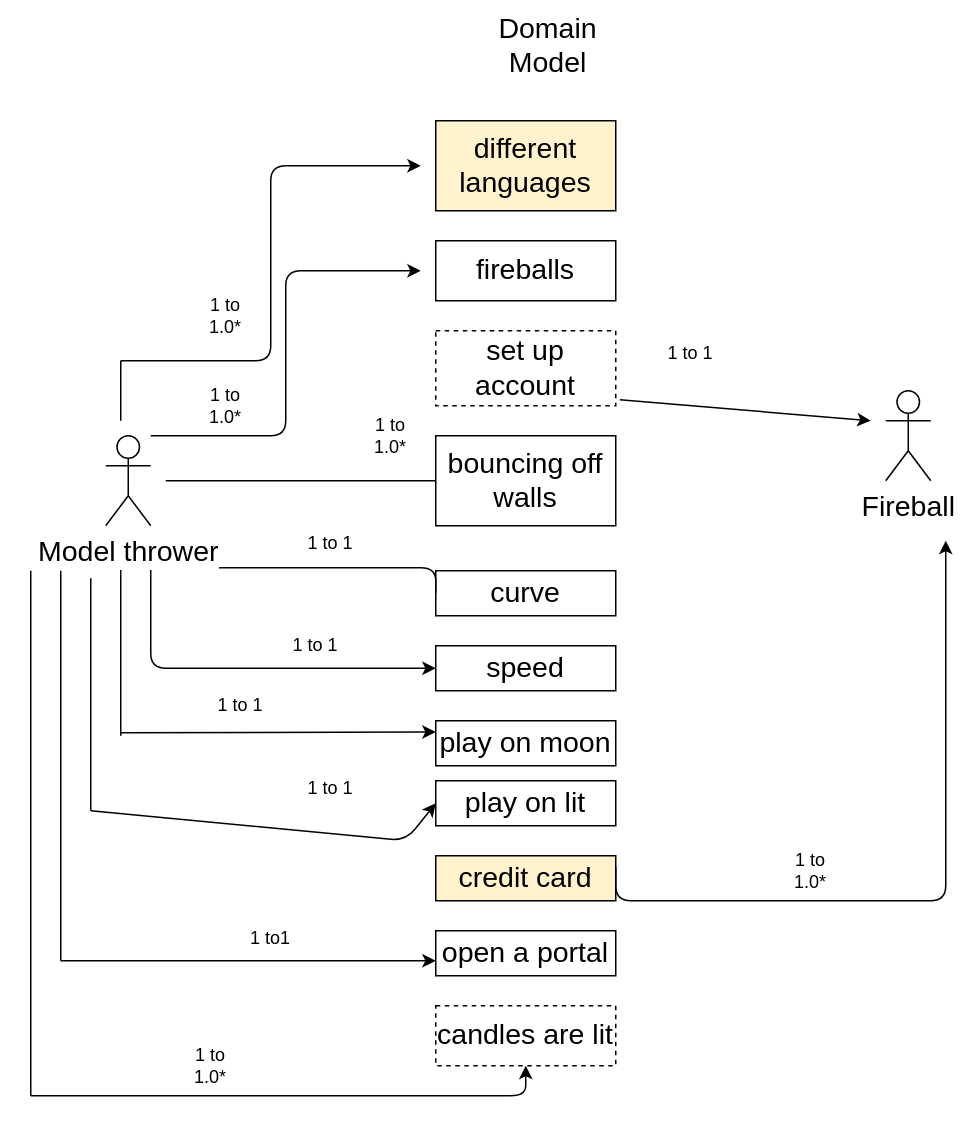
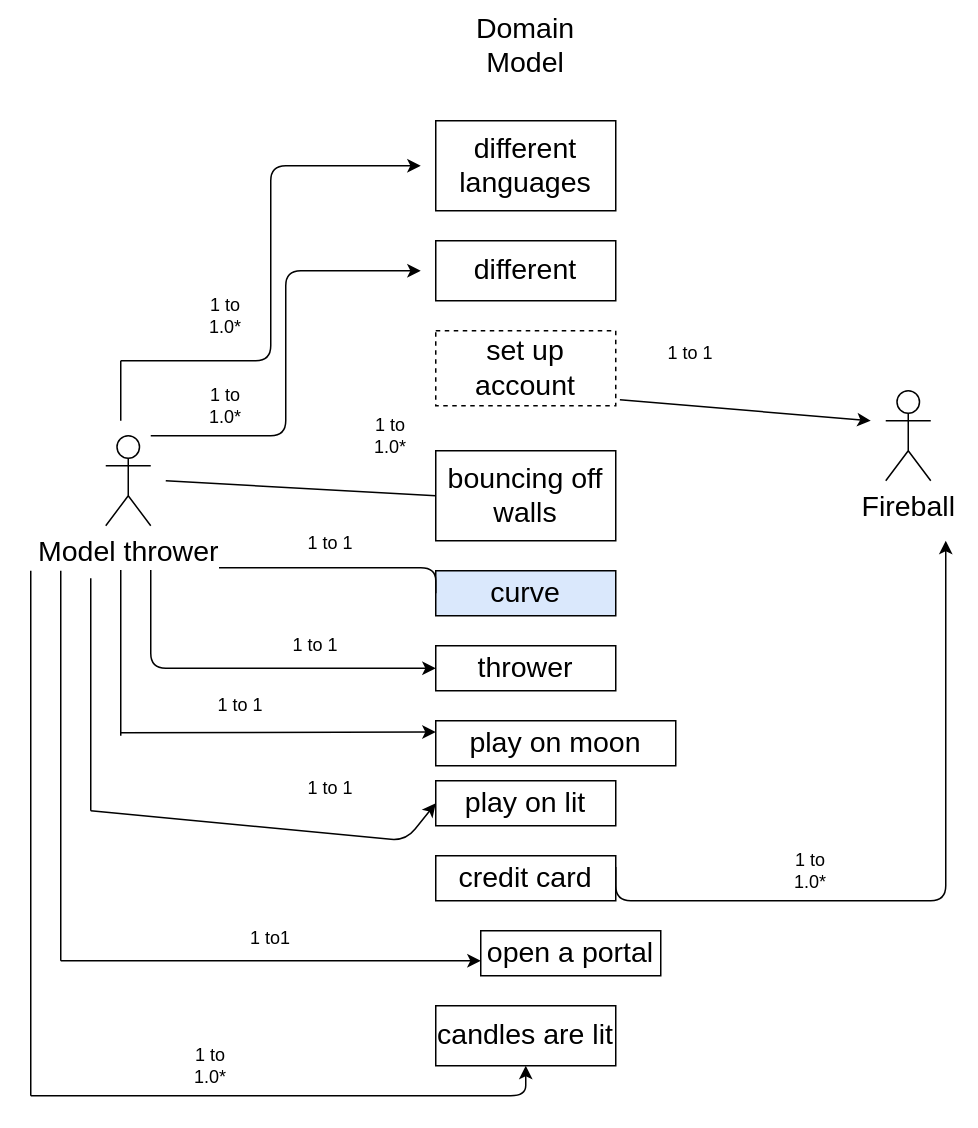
node "Domain Model": moved (548, 46) -> (526, 46)
node "different languages": fillcolor #fff2cc -> #ffffff
node "fireballs": label "fireballs" -> "different"
node "bouncing off walls": moved (526, 481) -> (526, 496)
node "curve": fillcolor #ffffff -> #dae8fc
node "speed": label "speed" -> "thrower"
node "play on moon": size 180x45 -> 240x45
node "credit card": fillcolor #fff2cc -> #ffffff
node "open a portal": moved (526, 953) -> (571, 953)
node "candles are lit": style dashed -> solid
